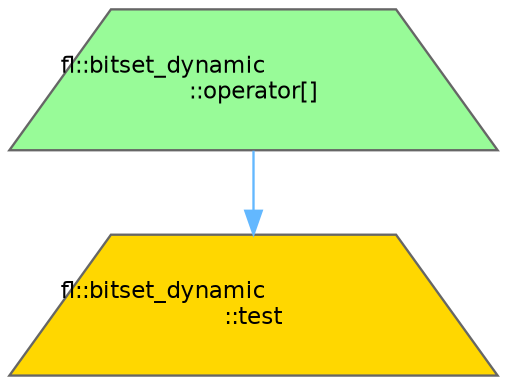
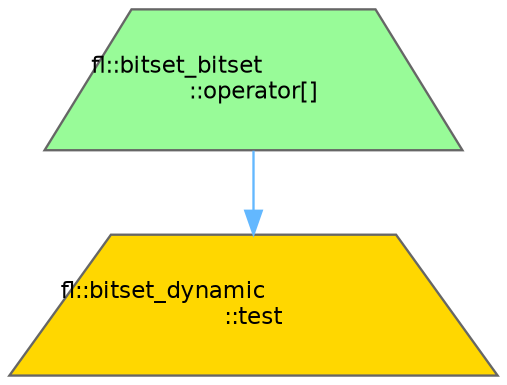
node "fl::bitset_dynamic ::operator[]": label "fl::bitset_dynamic ::operator[]" -> "fl::bitset_bitset ::operator[]"
